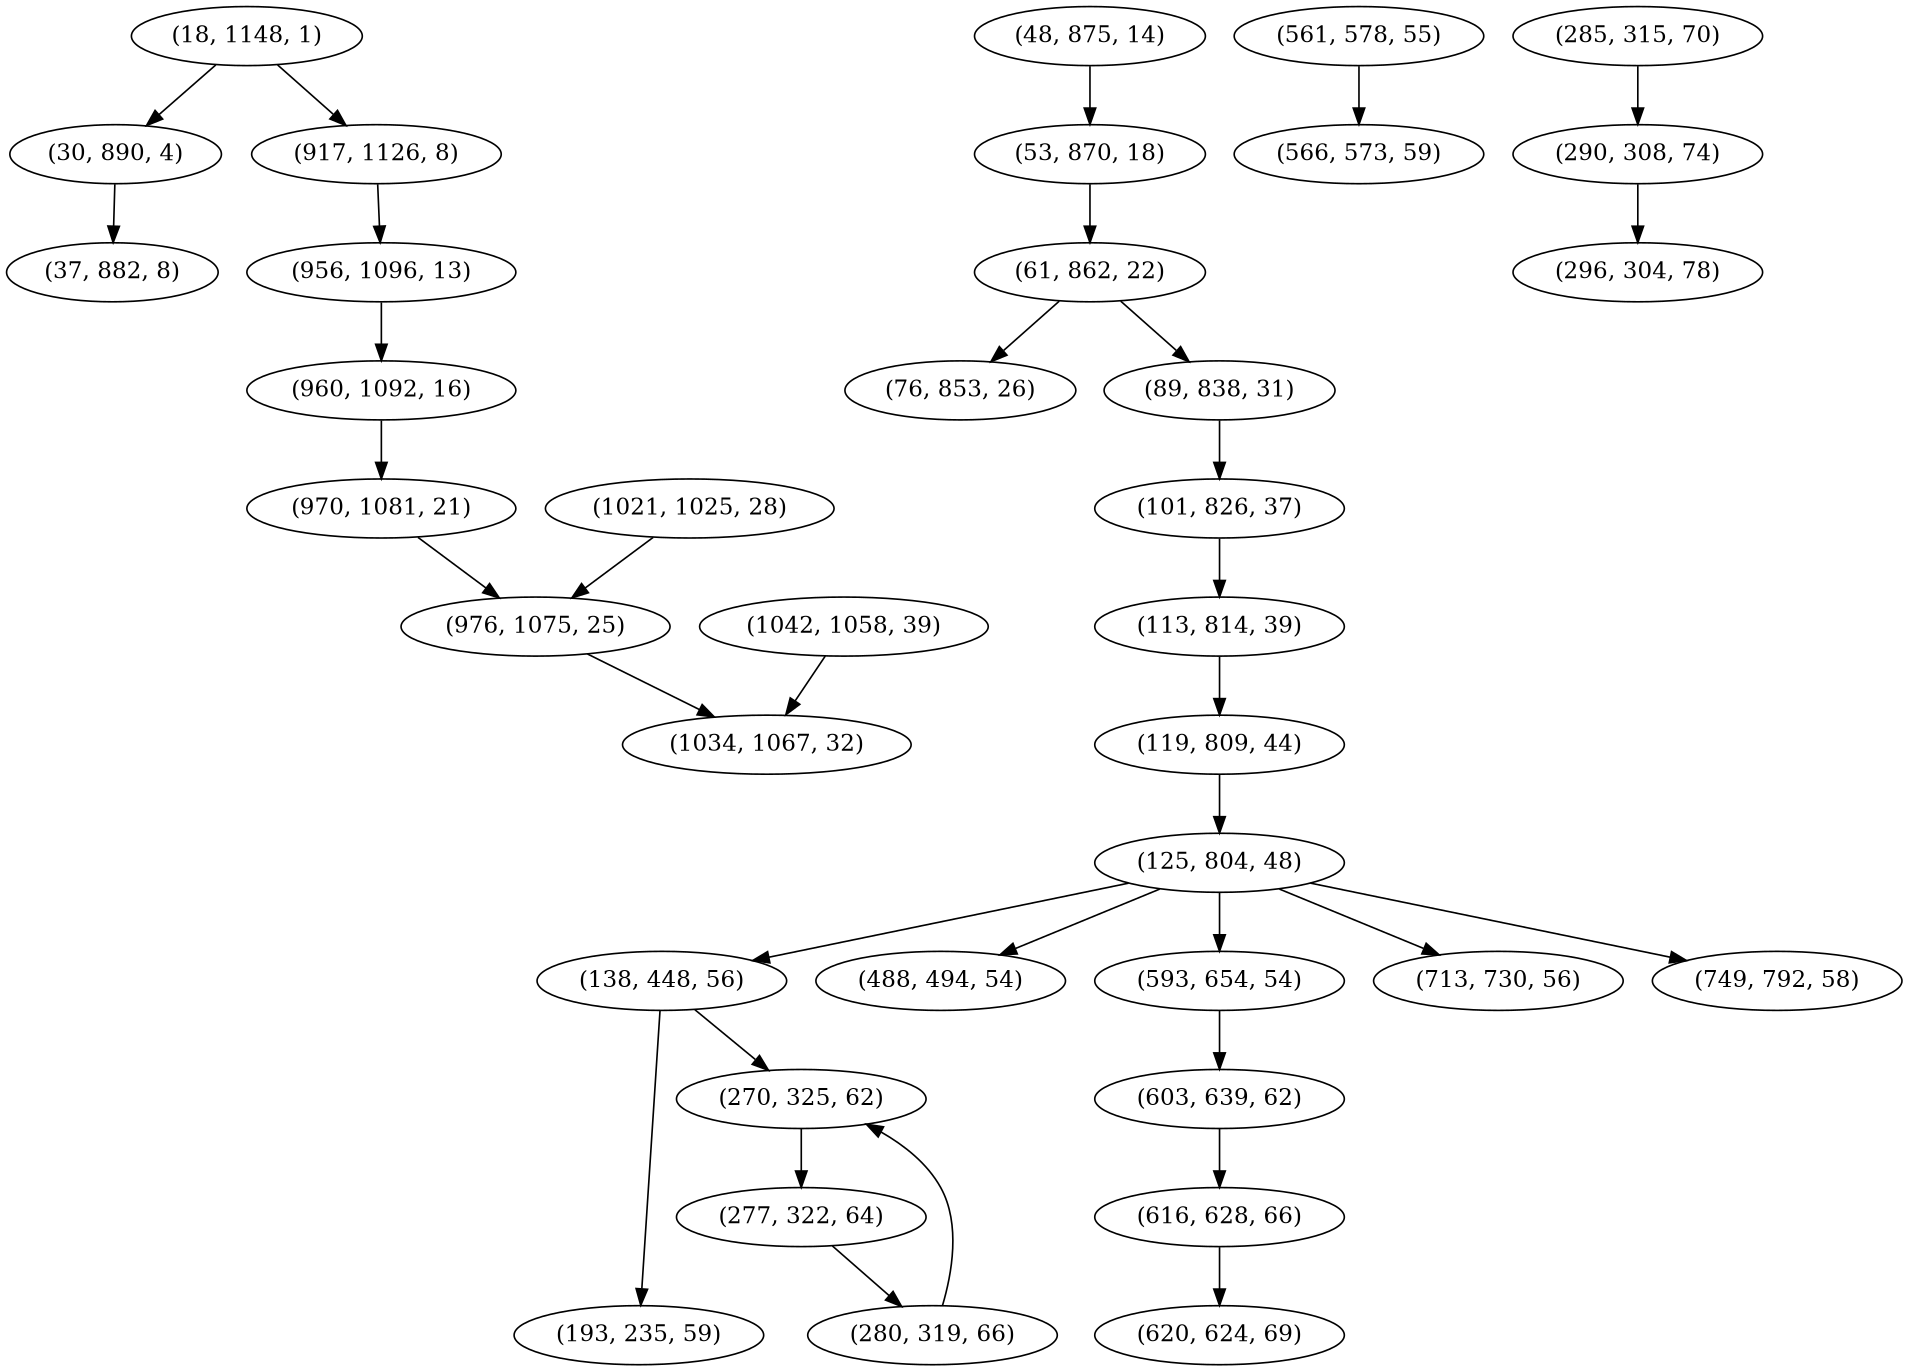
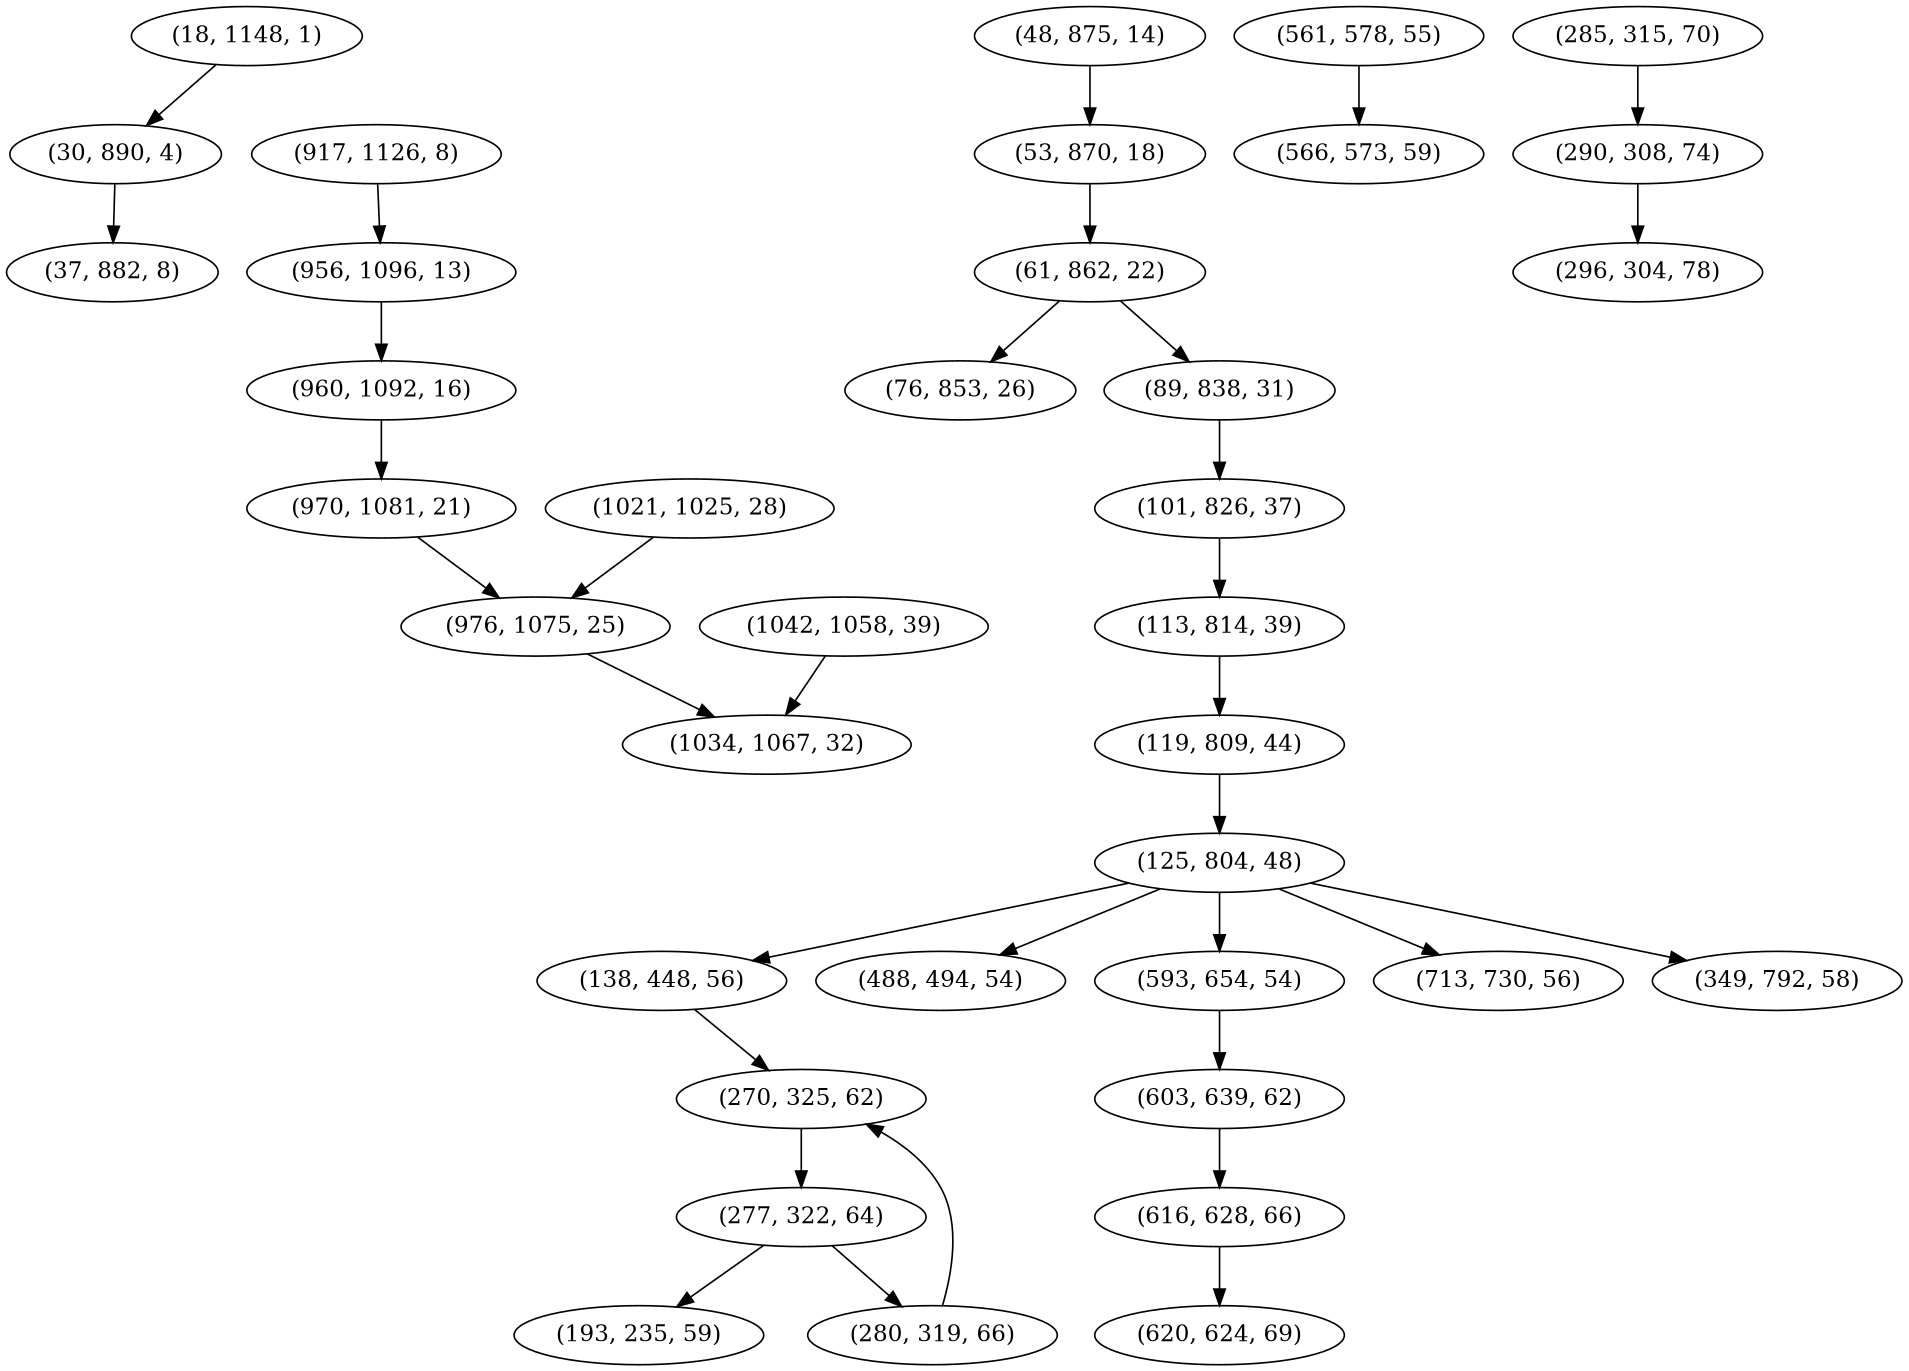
edge "(18, 1148, 1)" -> "(917, 1126, 8)": removed
node "(749, 792, 58)": label "(749, 792, 58)" -> "(349, 792, 58)"
edge "(138, 448, 56)" -> "(193, 235, 59)": now "(277, 322, 64)" -> "(193, 235, 59)"
